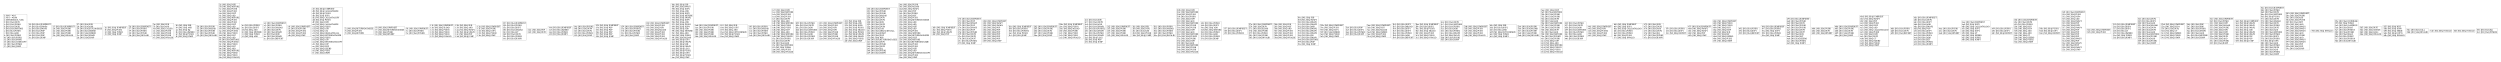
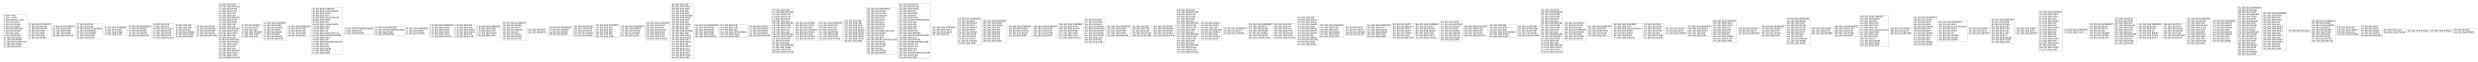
node "4ea: [NO_SSA] PUSH1 4ec: [NO_SSA] DUP1 4ed: [NO_SSA] REVERT": removed
